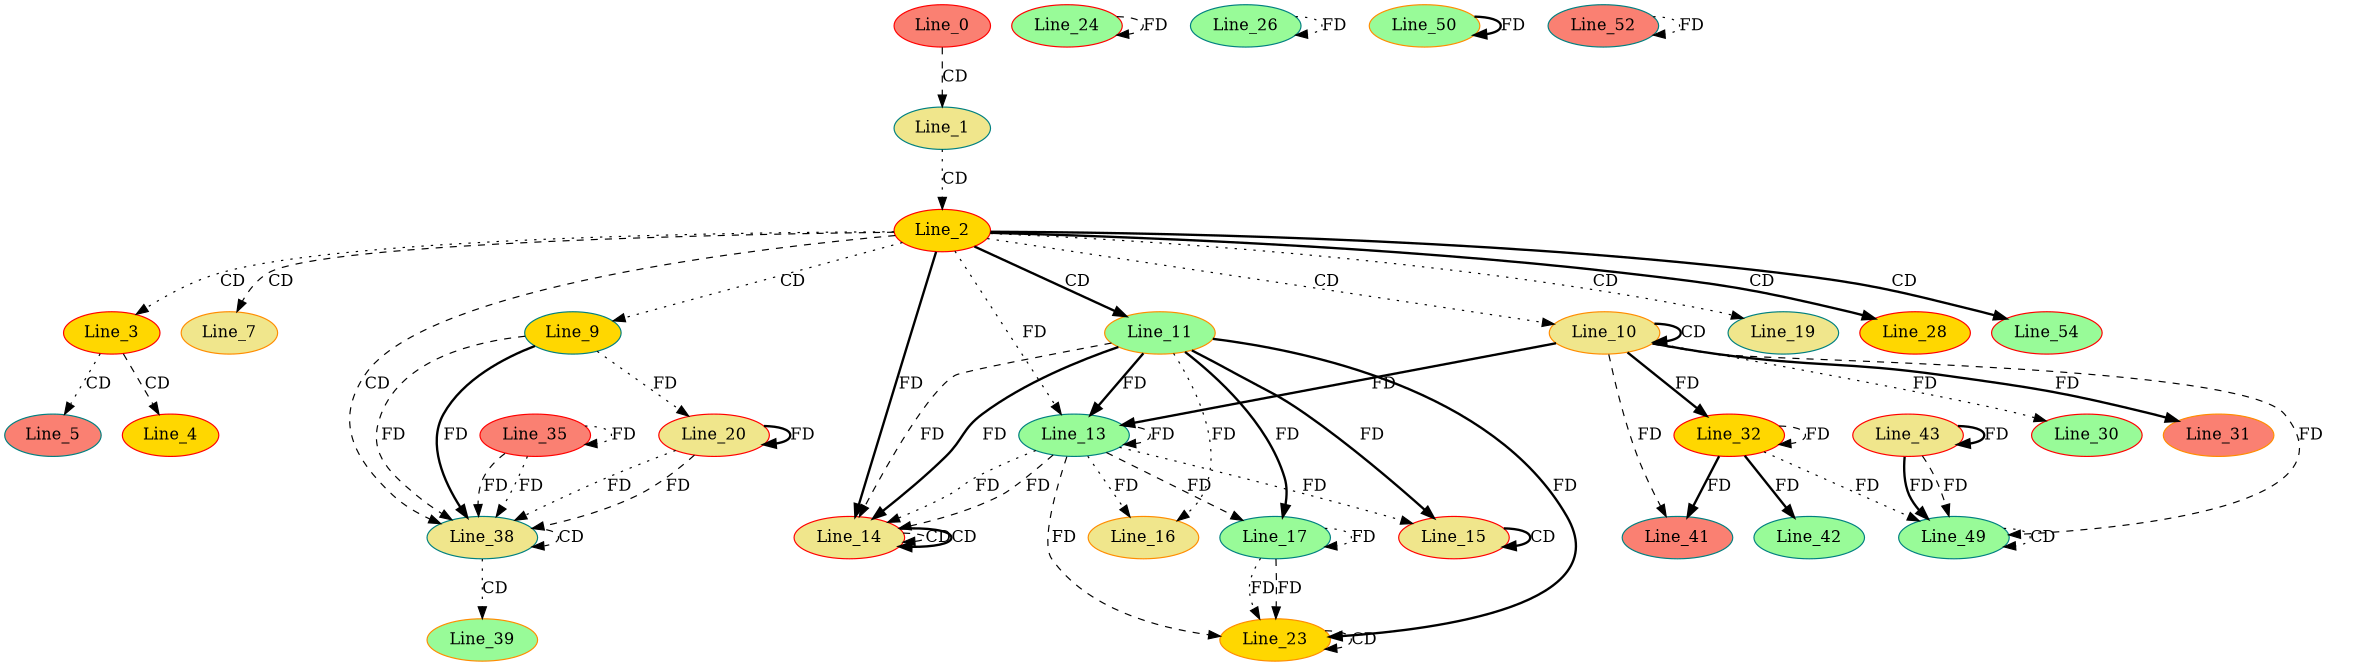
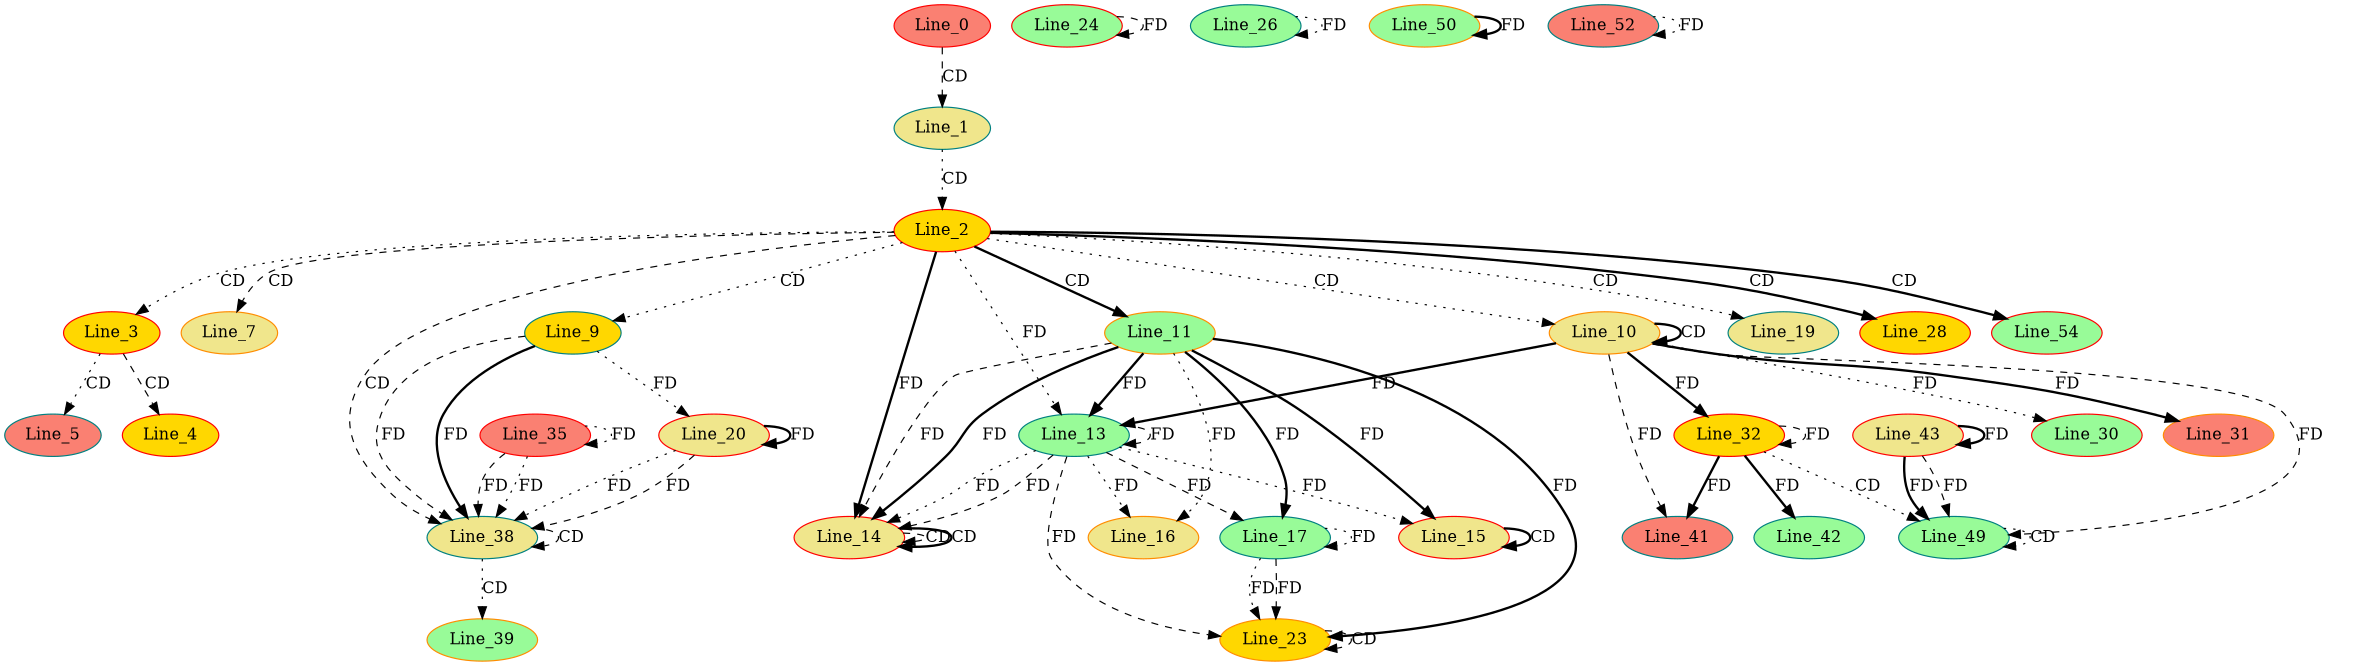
edge "Line_32" -> "Line_49": label "FD" -> "CD"
